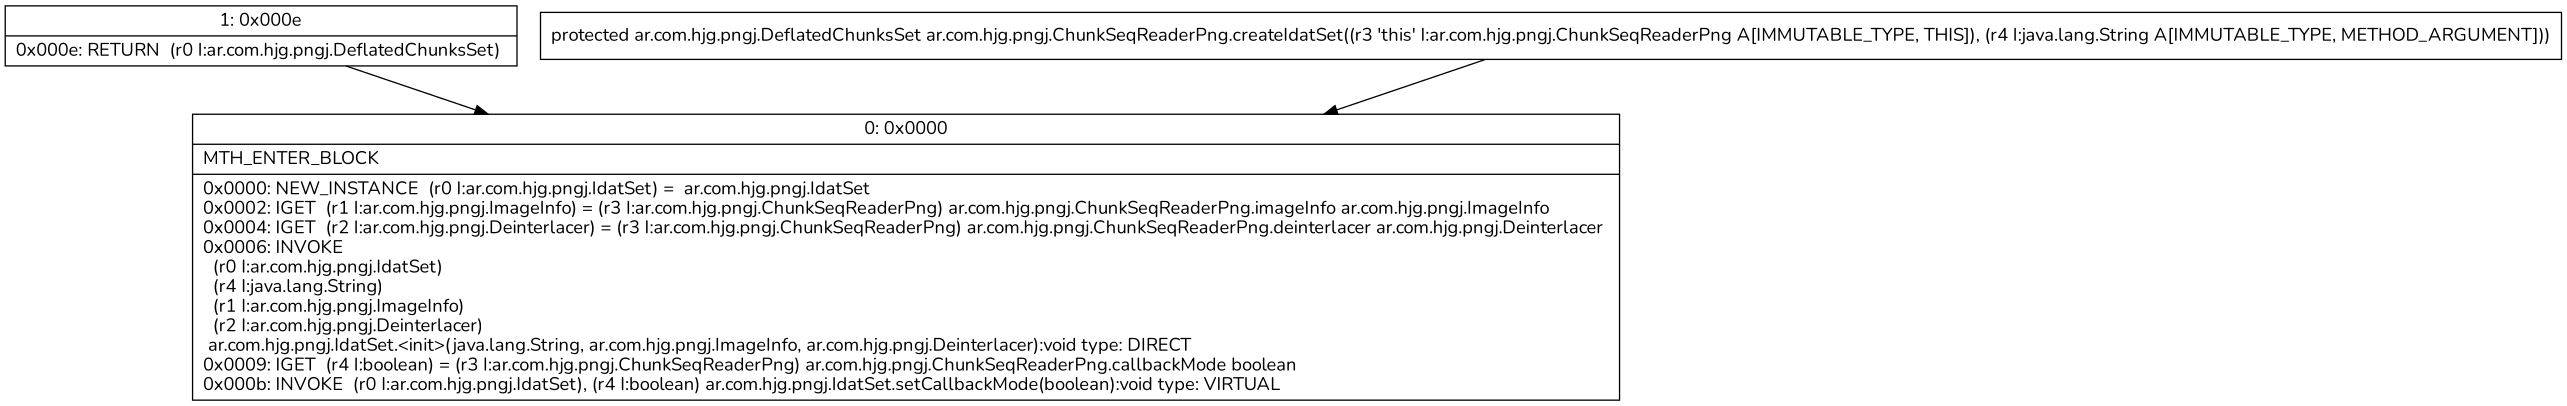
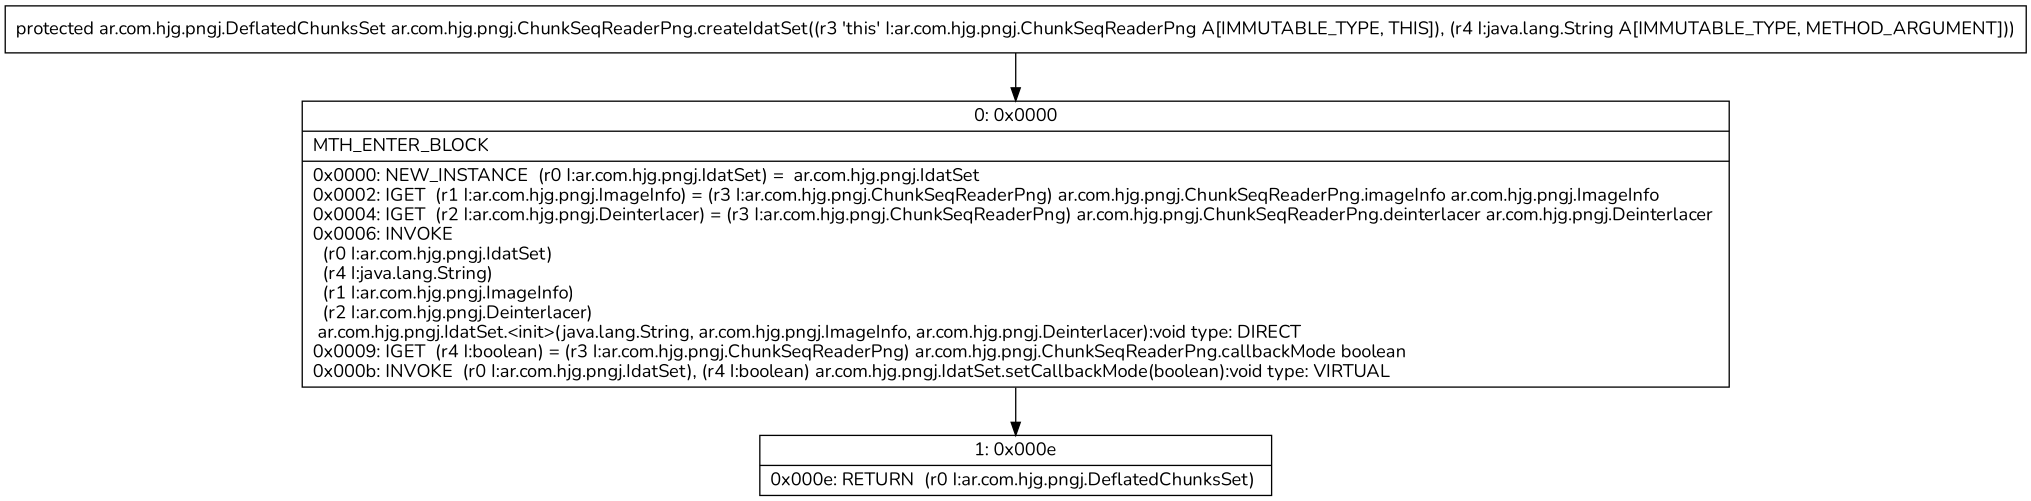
edge "1: 0x000e" -> "0: 0x0000": reversed
